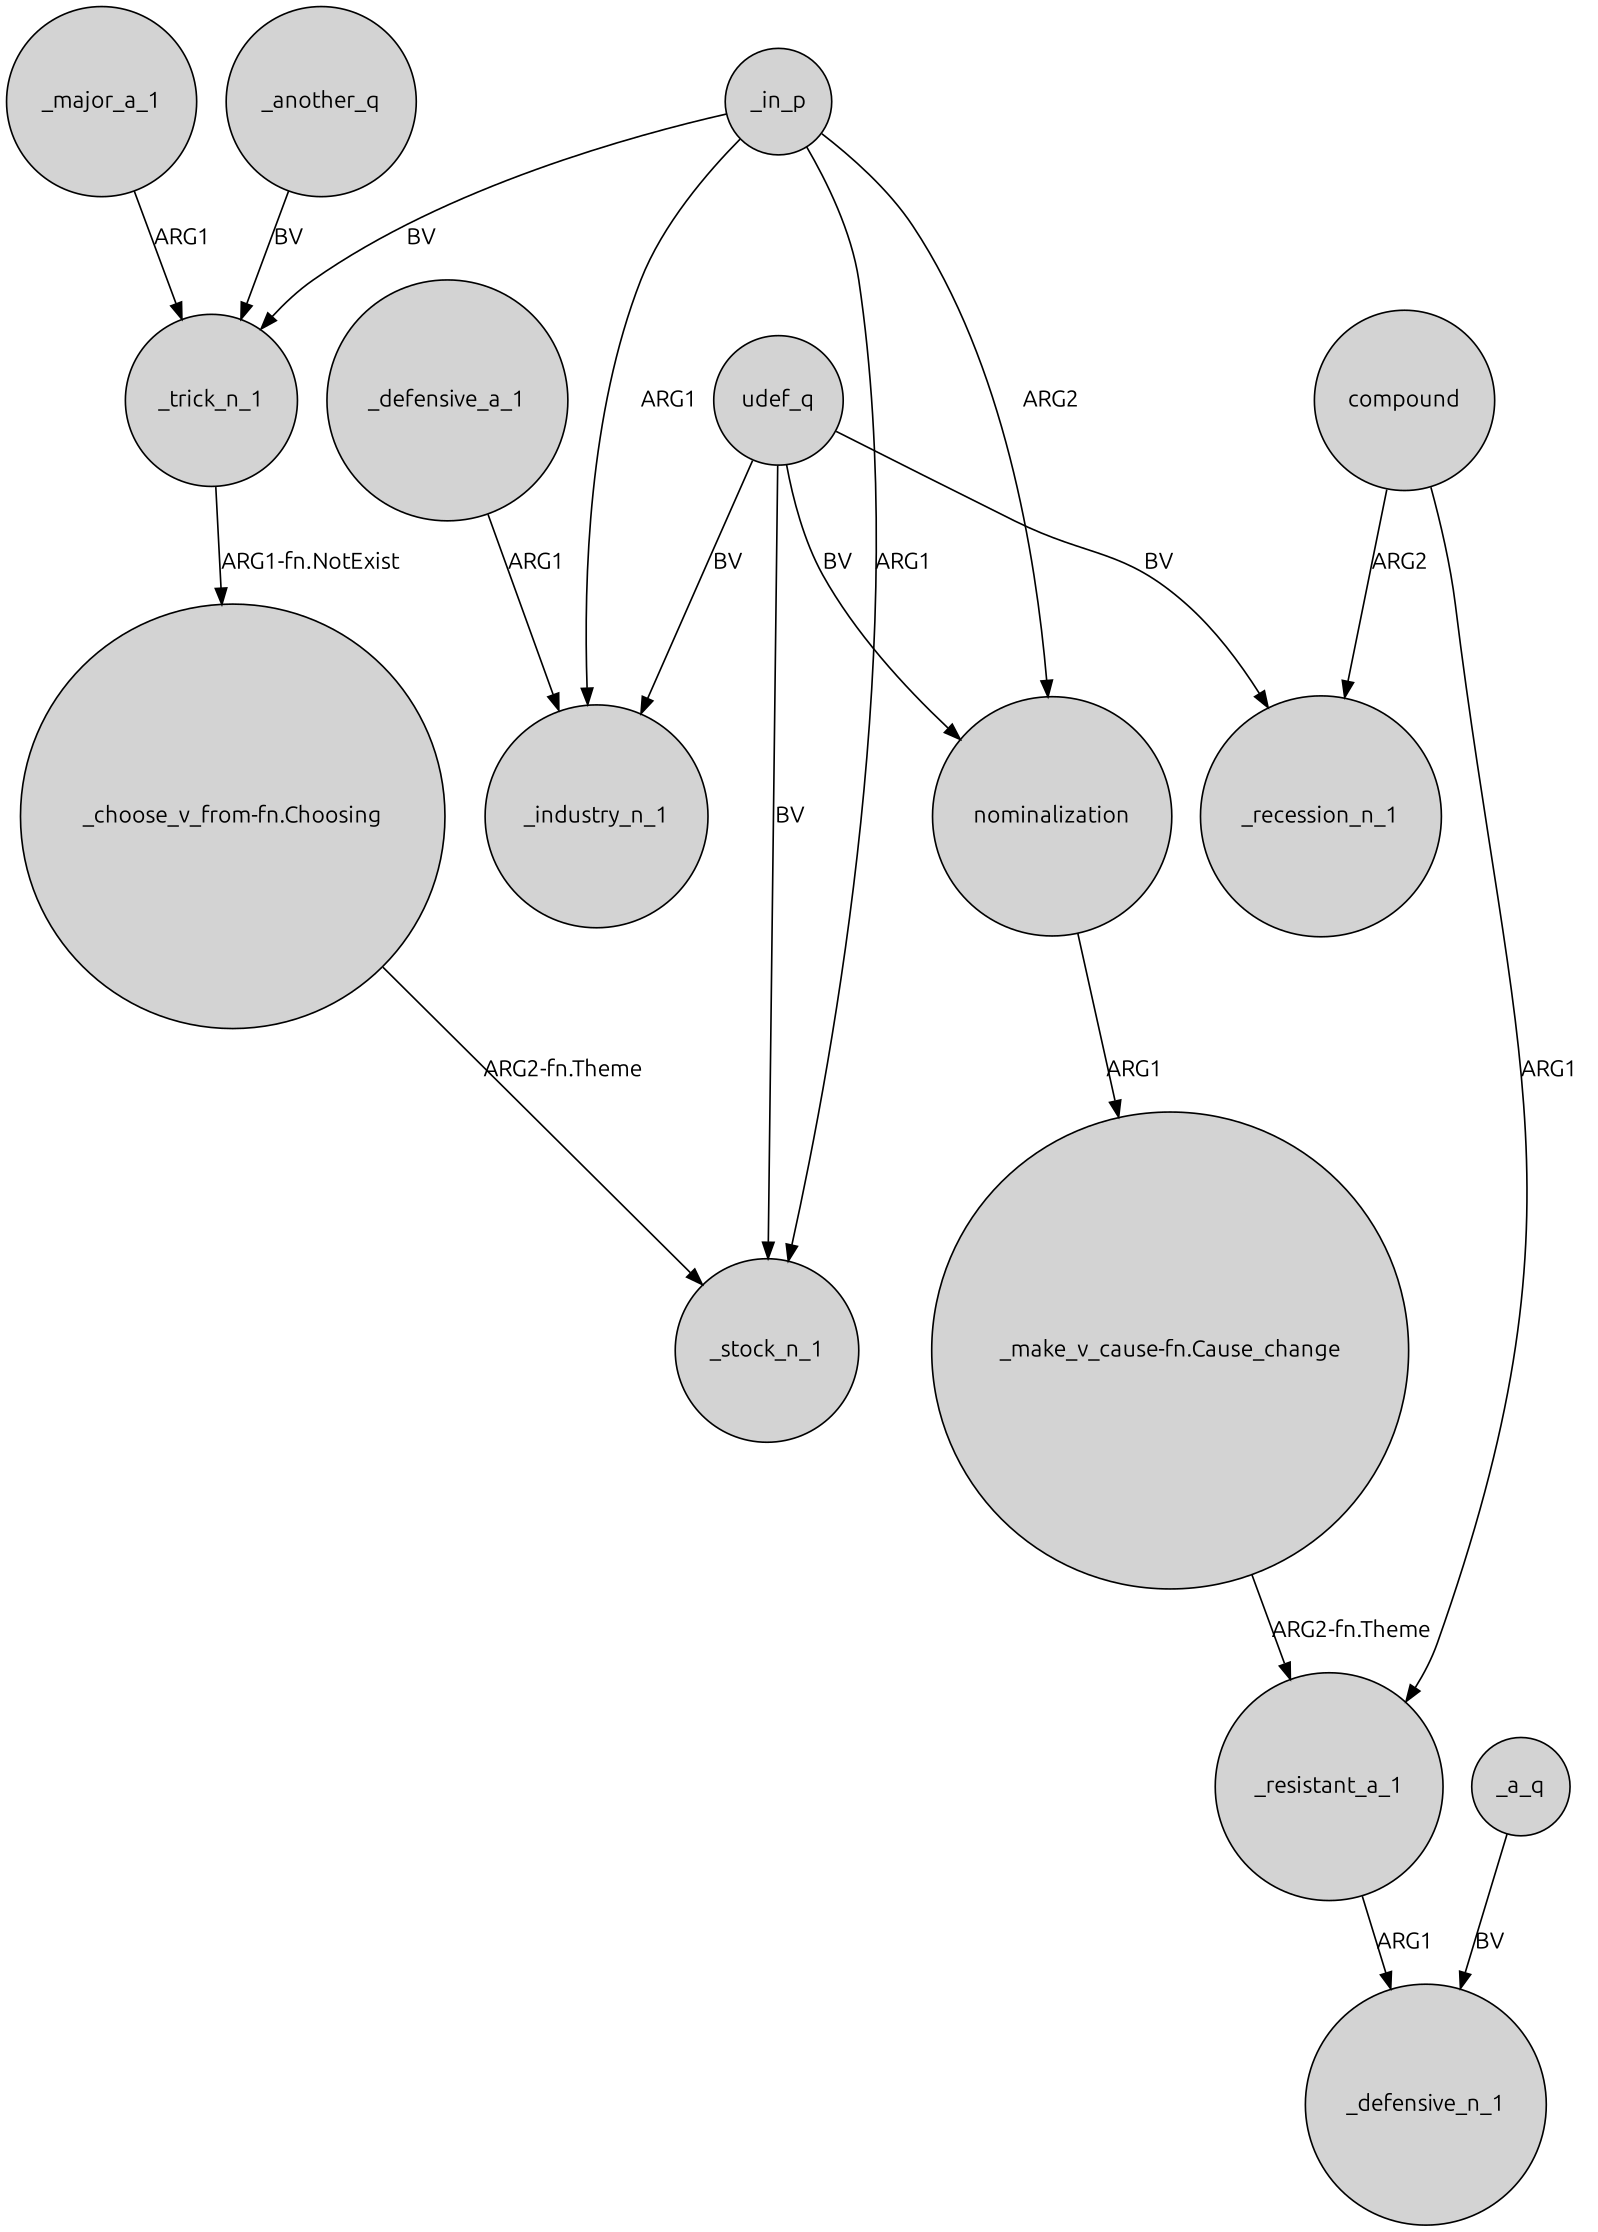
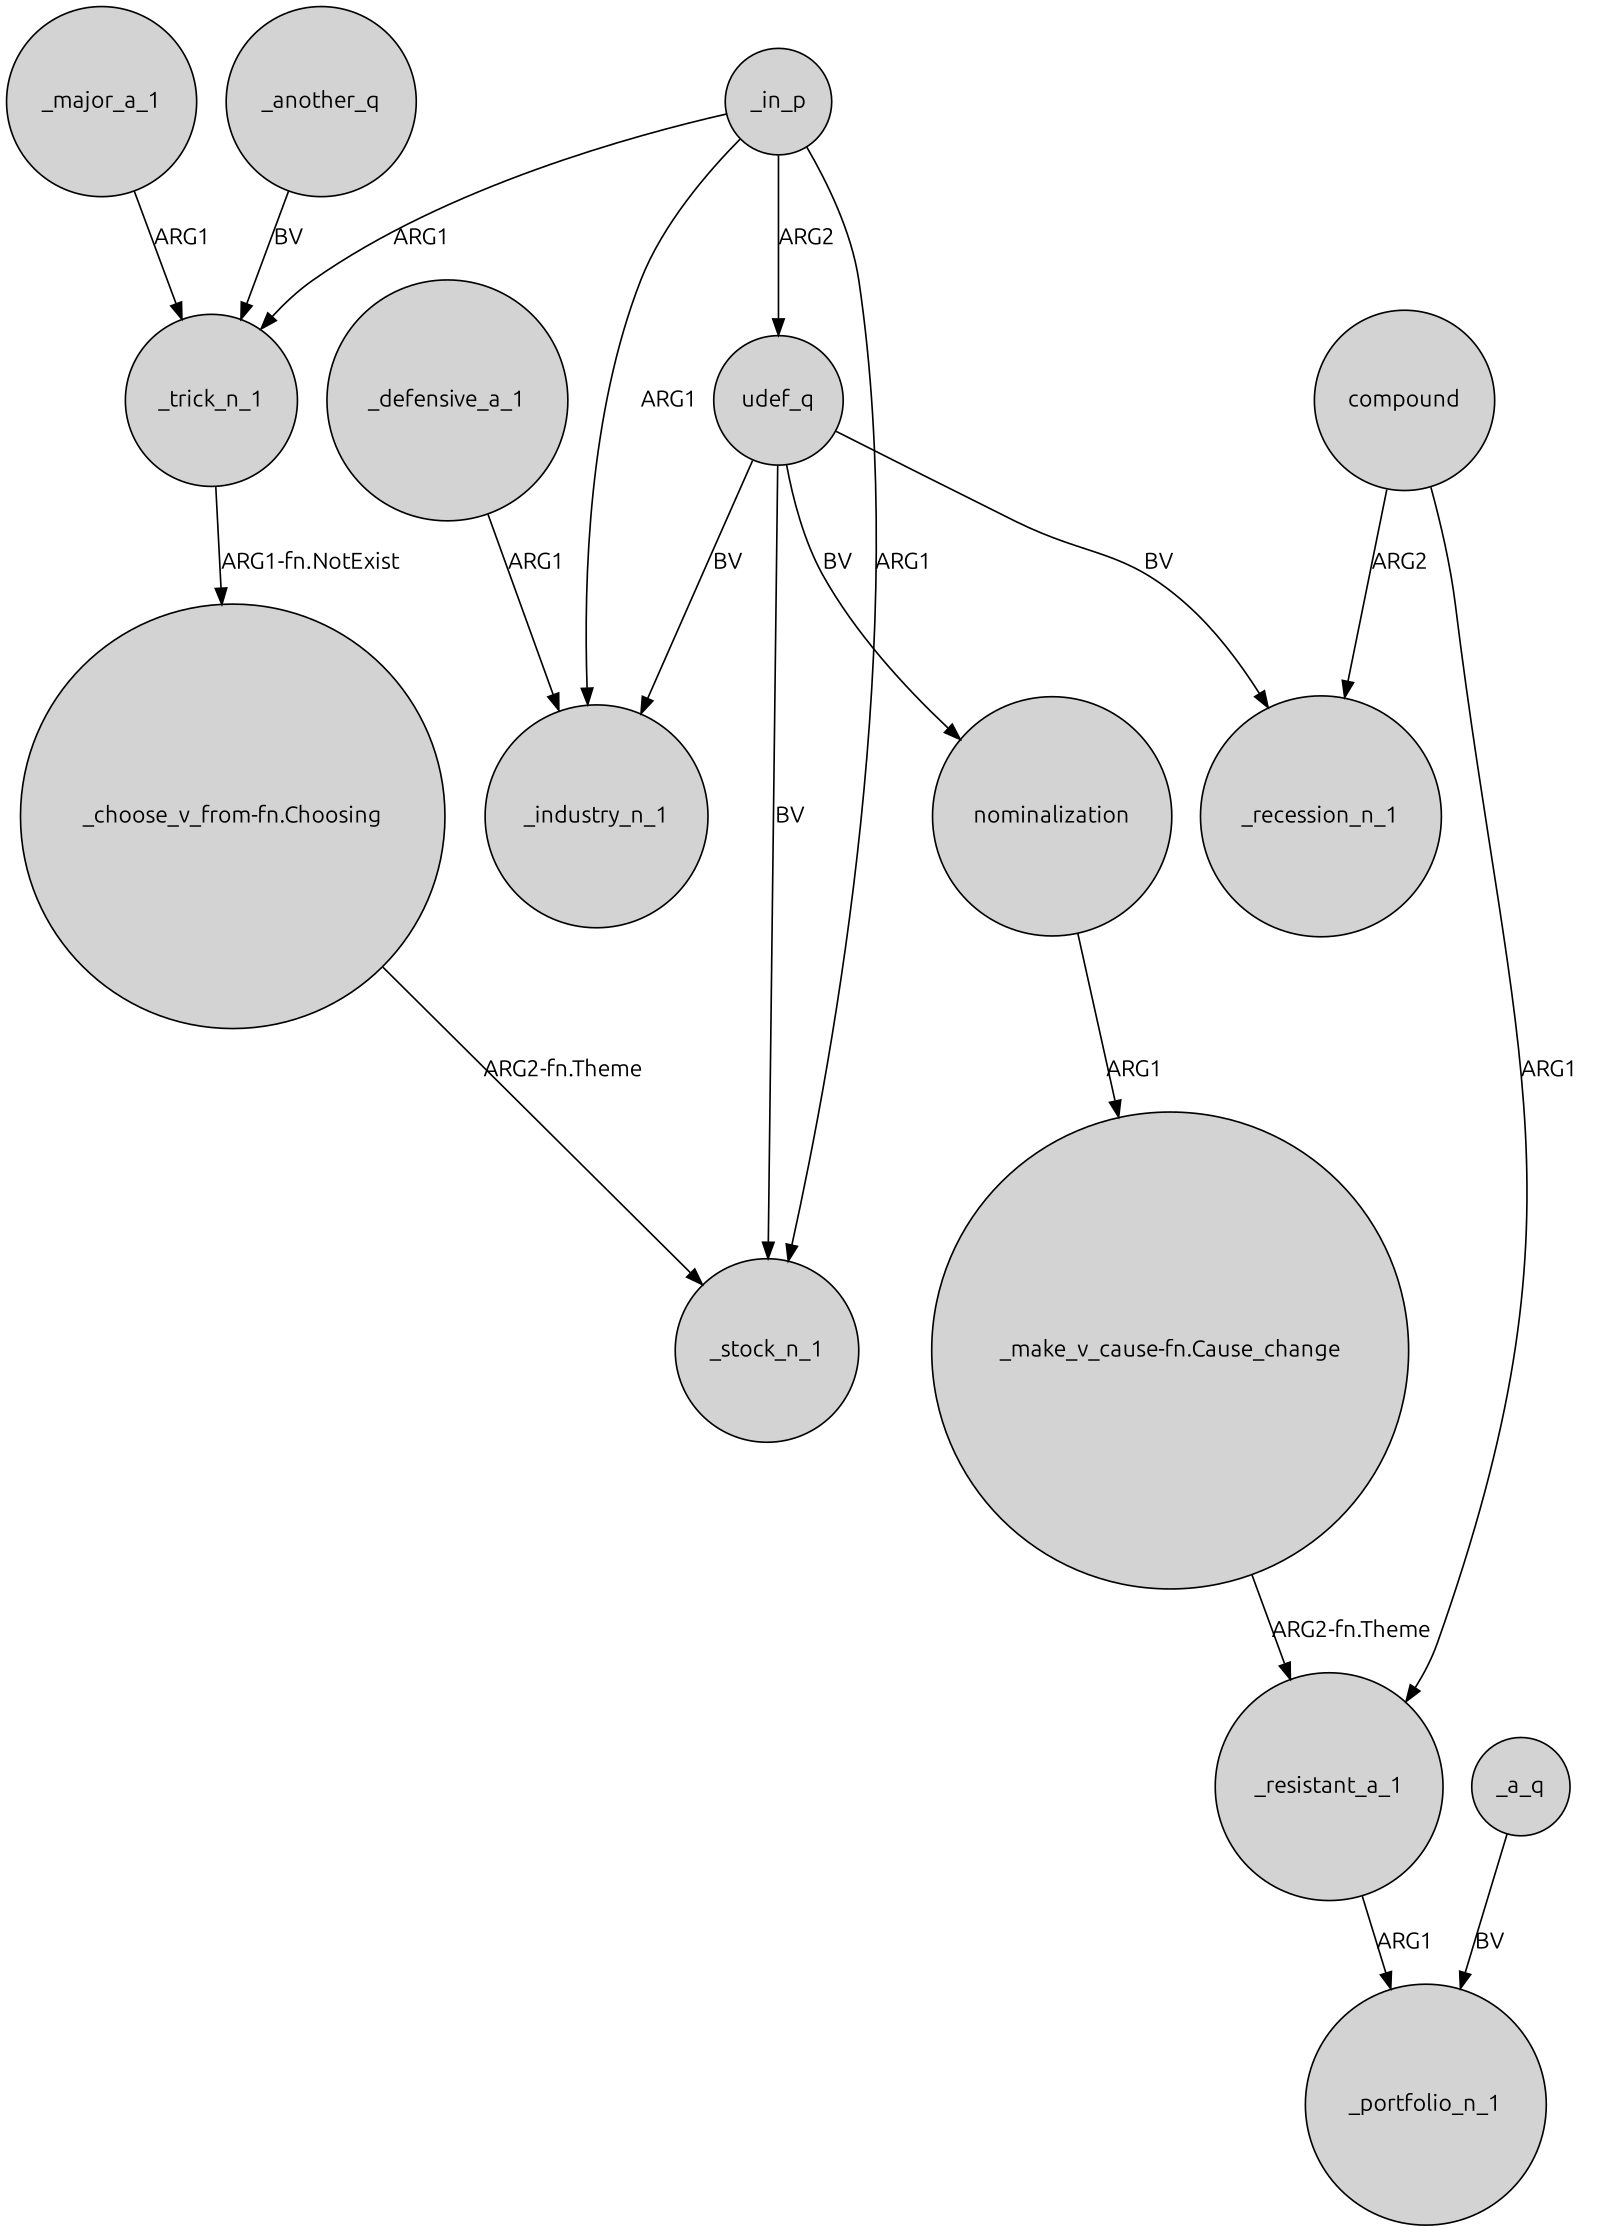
edge "_in_p" -> "_trick_n_1": label "BV" -> "ARG1"
edge "_in_p" -> "nominalization": now "_in_p" -> "udef_q"
node "_defensive_n_1": label "_defensive_n_1" -> "_portfolio_n_1"
